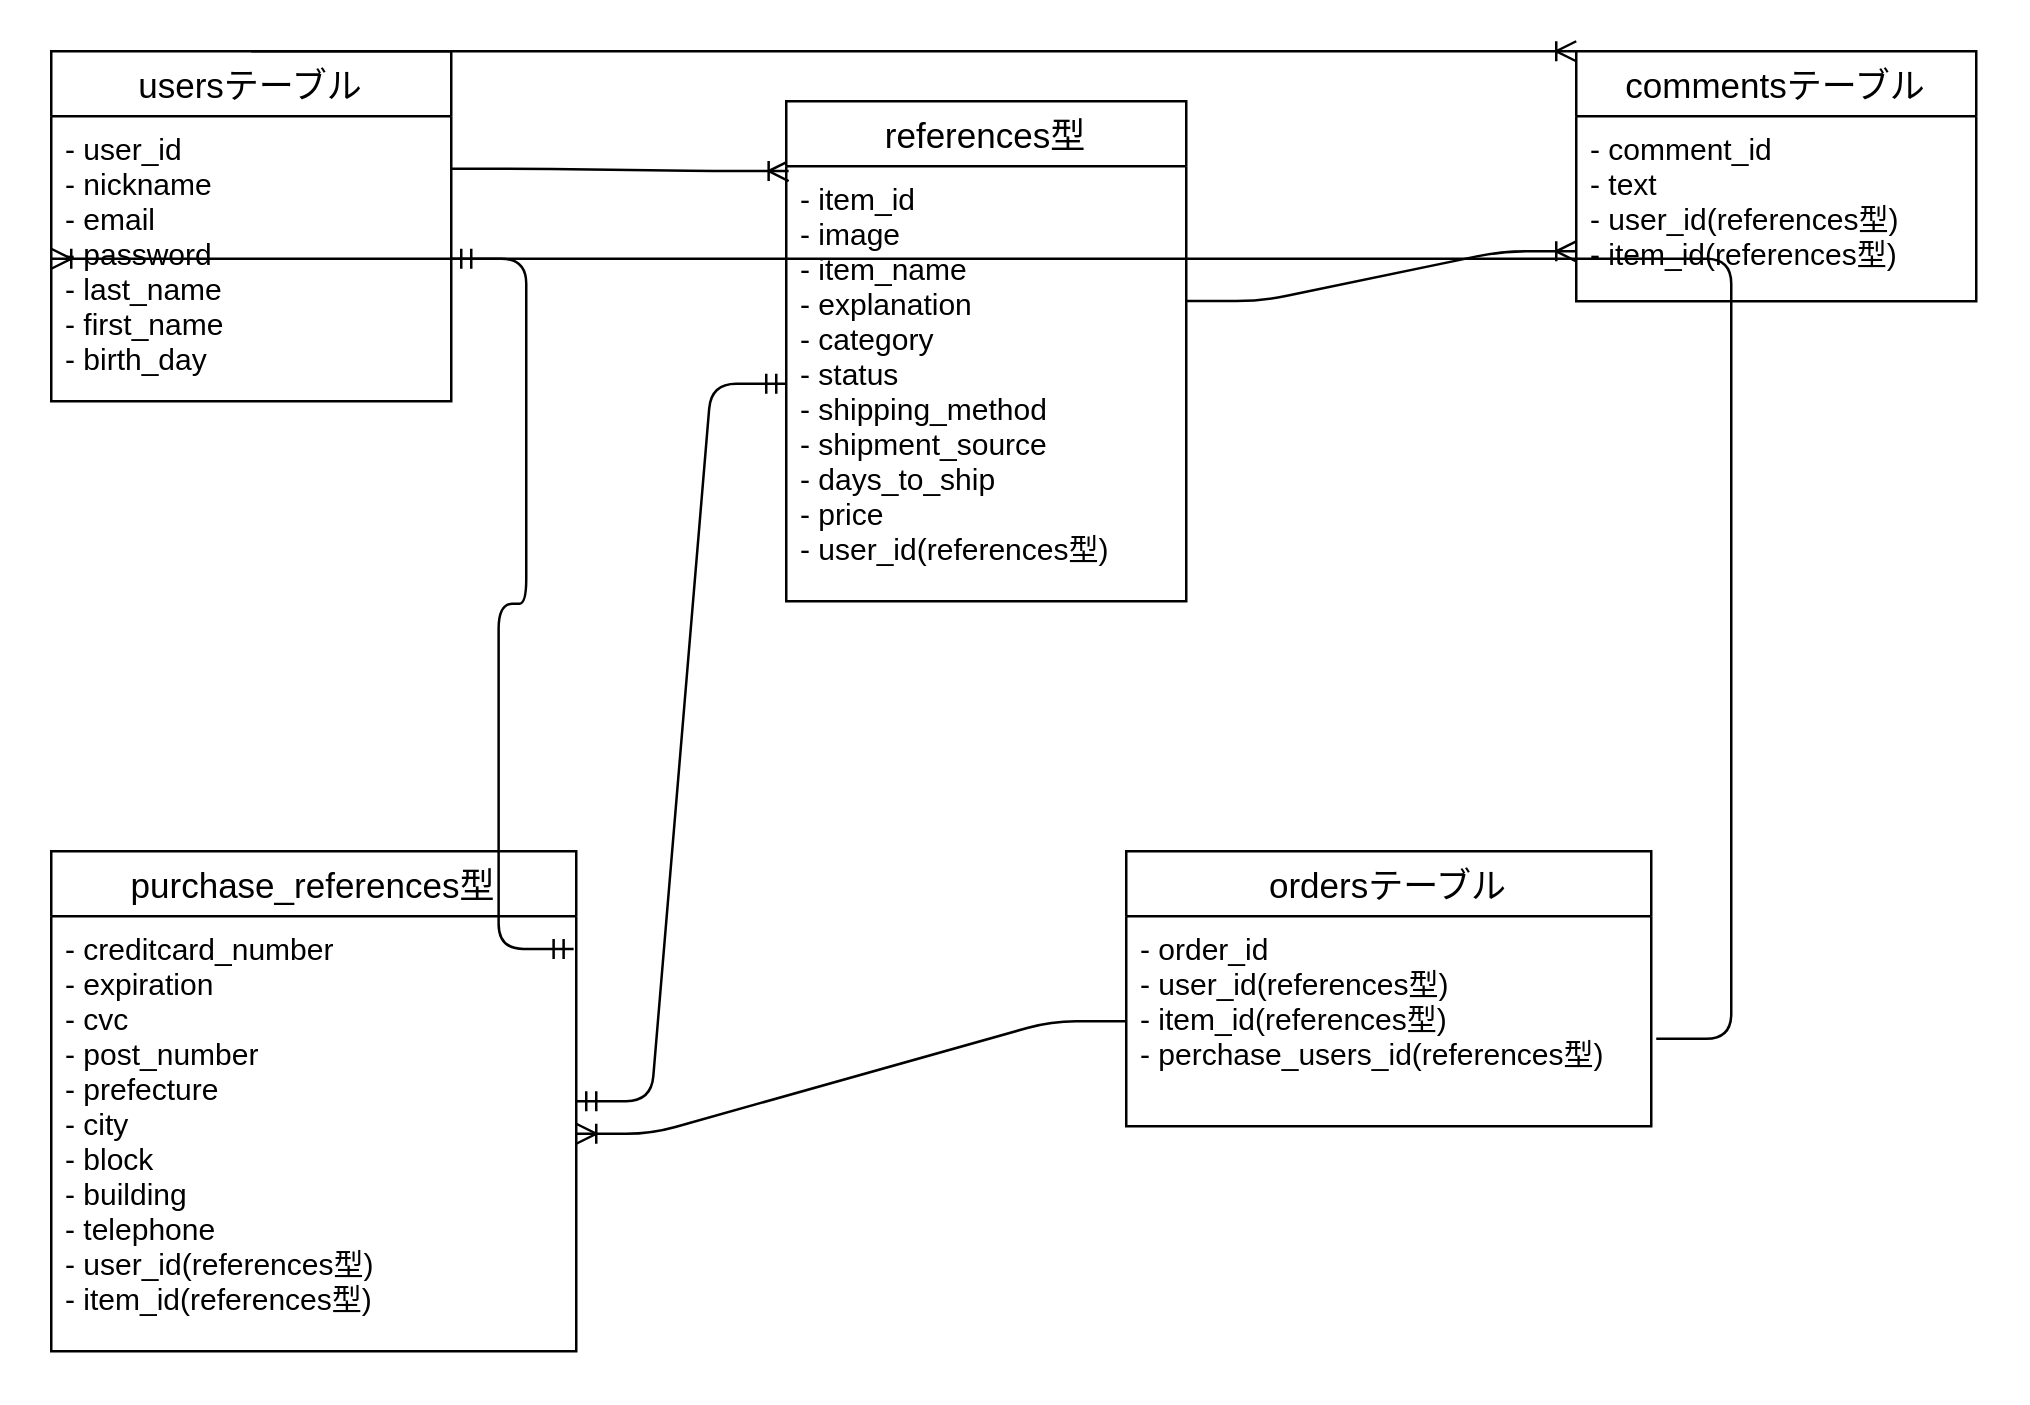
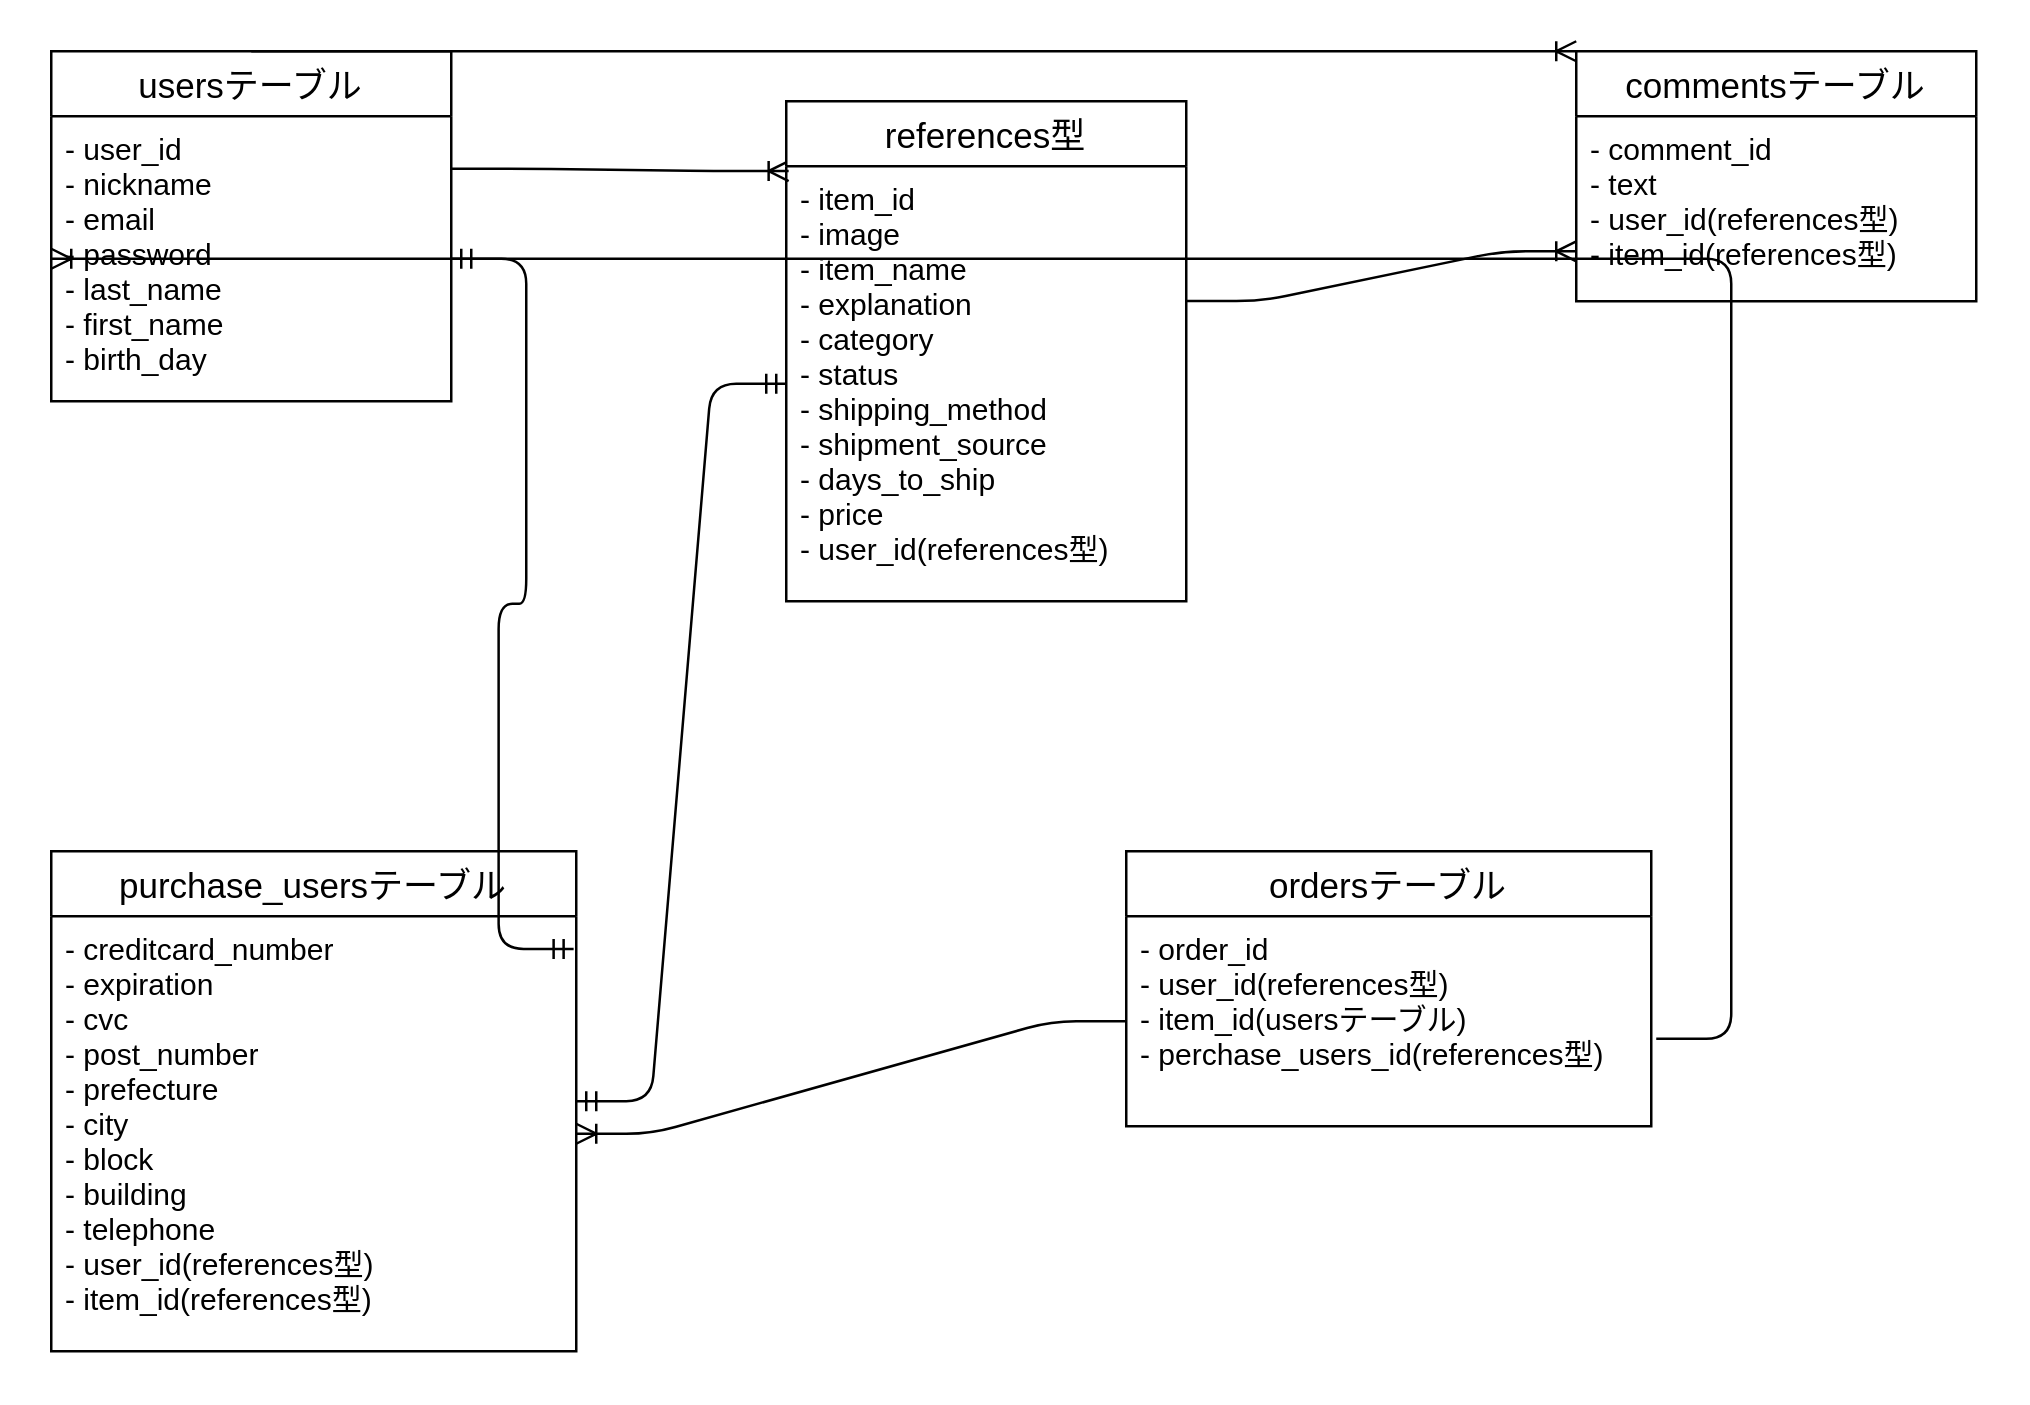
node "purchase_references型": label "purchase_references型" -> "purchase_usersテーブル"
node "- order_id - user_id(references型) - item_id(references型) - perchase_users_id(references型)": label "- order_id - user_id(references型) - item_id(references型) - perchase_users_id(references型)" -> "- order_id - user_id(references型) - item_id(usersテーブル) - perchase_users_id(references型)"
